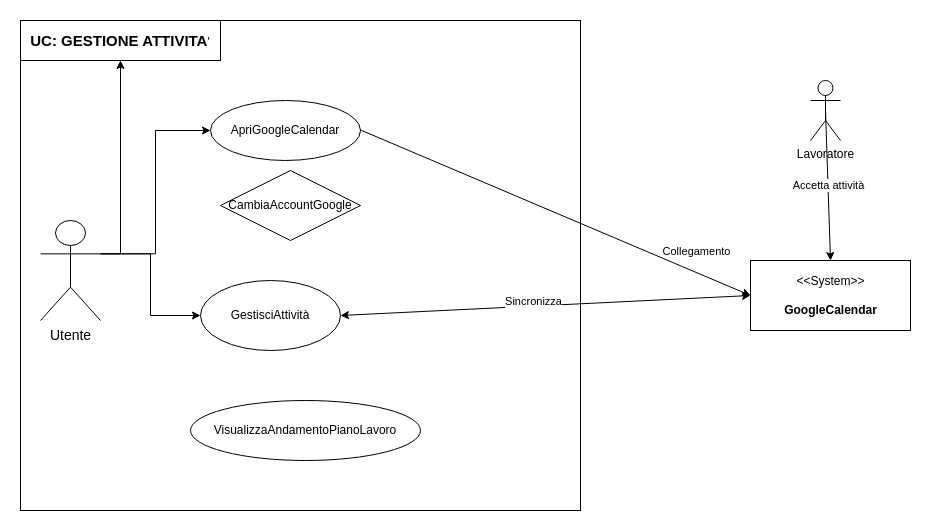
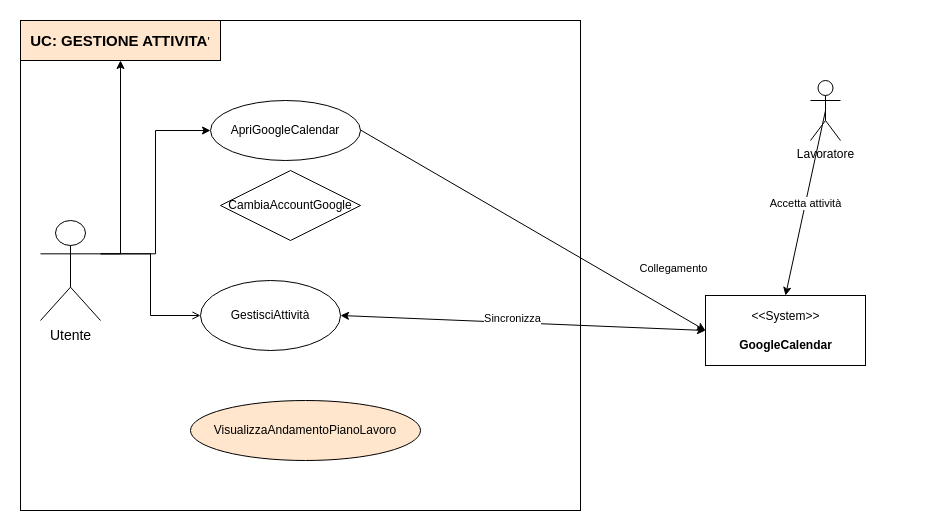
node "UC: GESTIONE ATTIVITA'": fillcolor #ffffff -> #ffe6cc
node "<<System>> GoogleCalendar": moved (831, 296) -> (786, 331)
edge "Utente" -> "GestisciAttività": arrowhead classic -> open
node "VisualizzaAndamentoPianoLavoro": fillcolor #ffffff -> #ffe6cc
